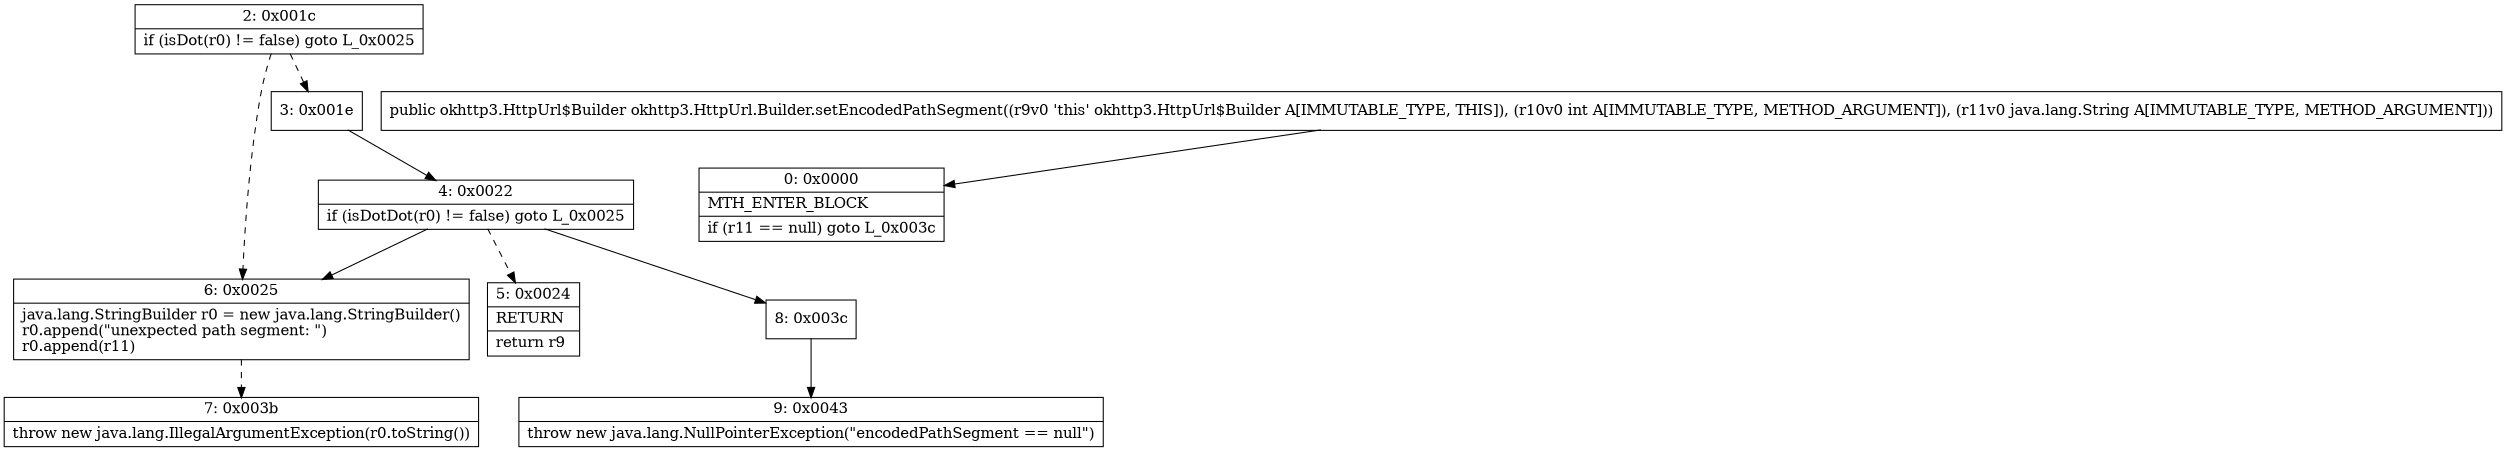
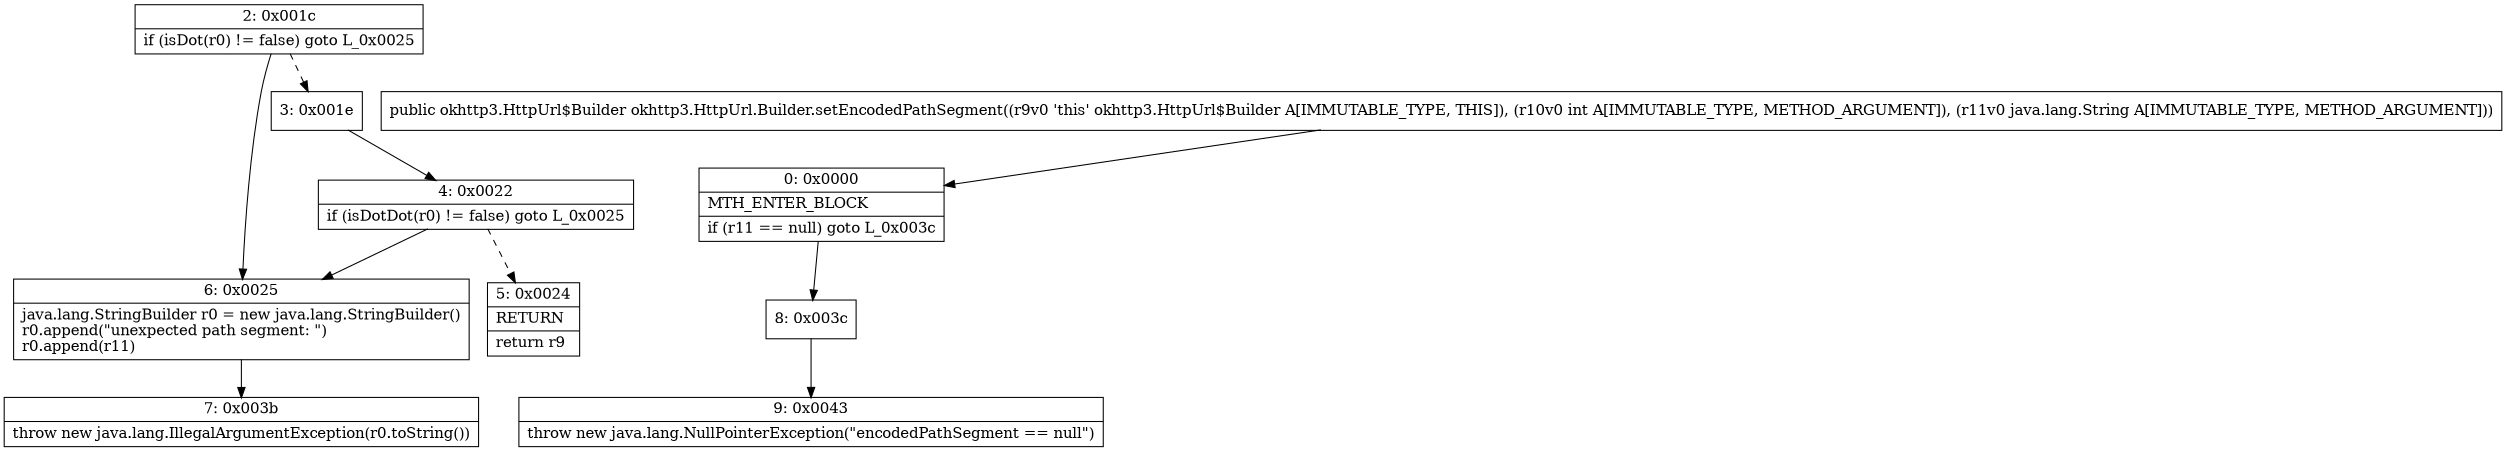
edge "2: 0x001c" -> "6: 0x0025": style dashed -> solid
edge "4: 0x0022" -> "8: 0x003c": now "0: 0x0000" -> "8: 0x003c"
edge "6: 0x0025" -> "7: 0x003b": style dashed -> solid
